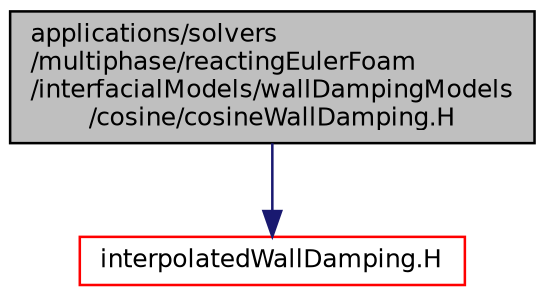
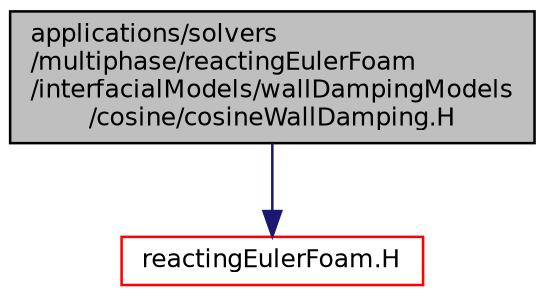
node "interpolatedWallDamping.H": label "interpolatedWallDamping.H" -> "reactingEulerFoam.H"
